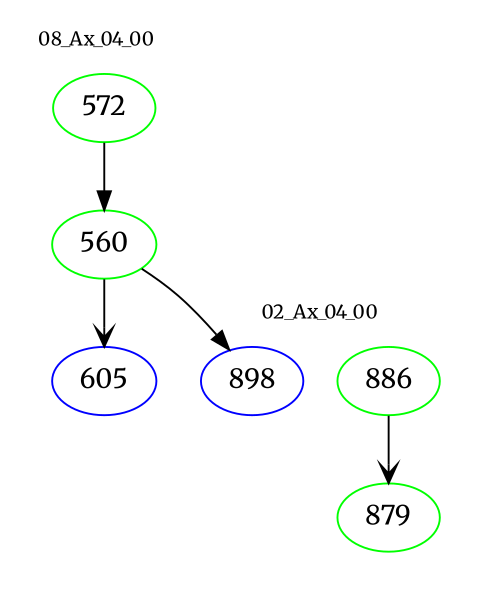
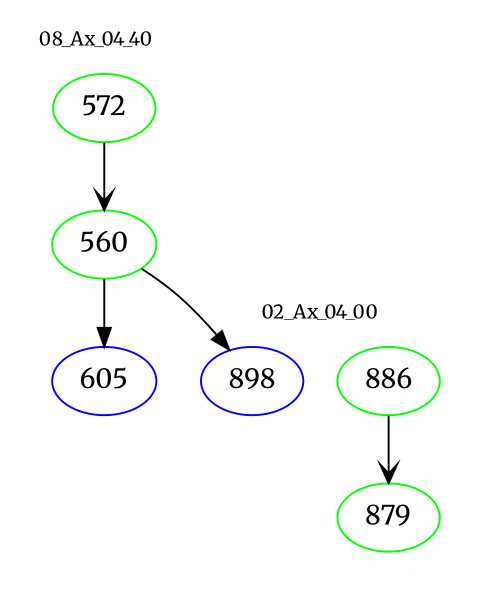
cluster "08_Ax_04_00": label "08_Ax_04_00" -> "08_Ax_04_40"
edge "572" -> "560": arrowhead normal -> vee
edge "560" -> "605": arrowhead vee -> normal
